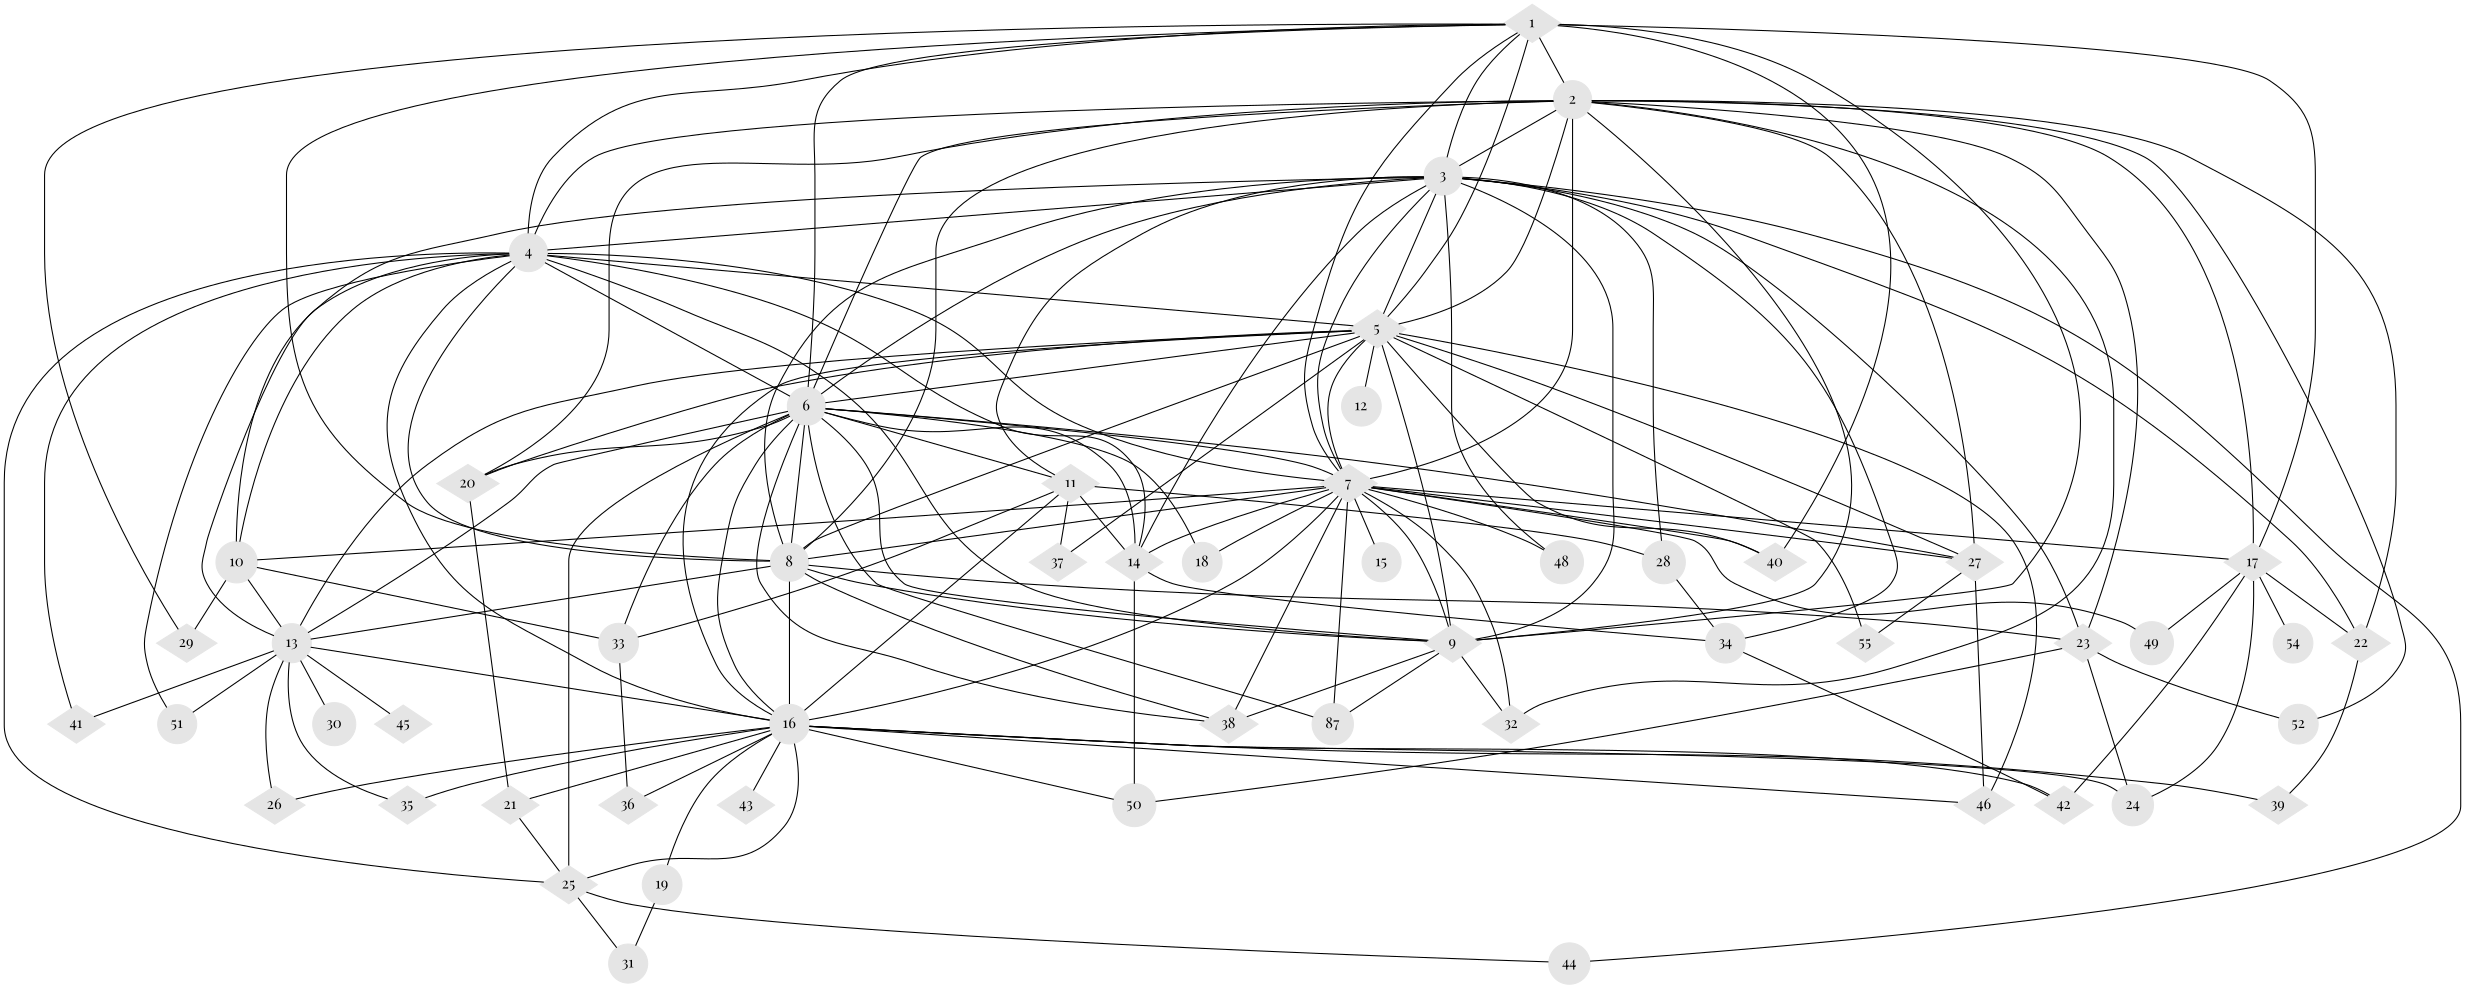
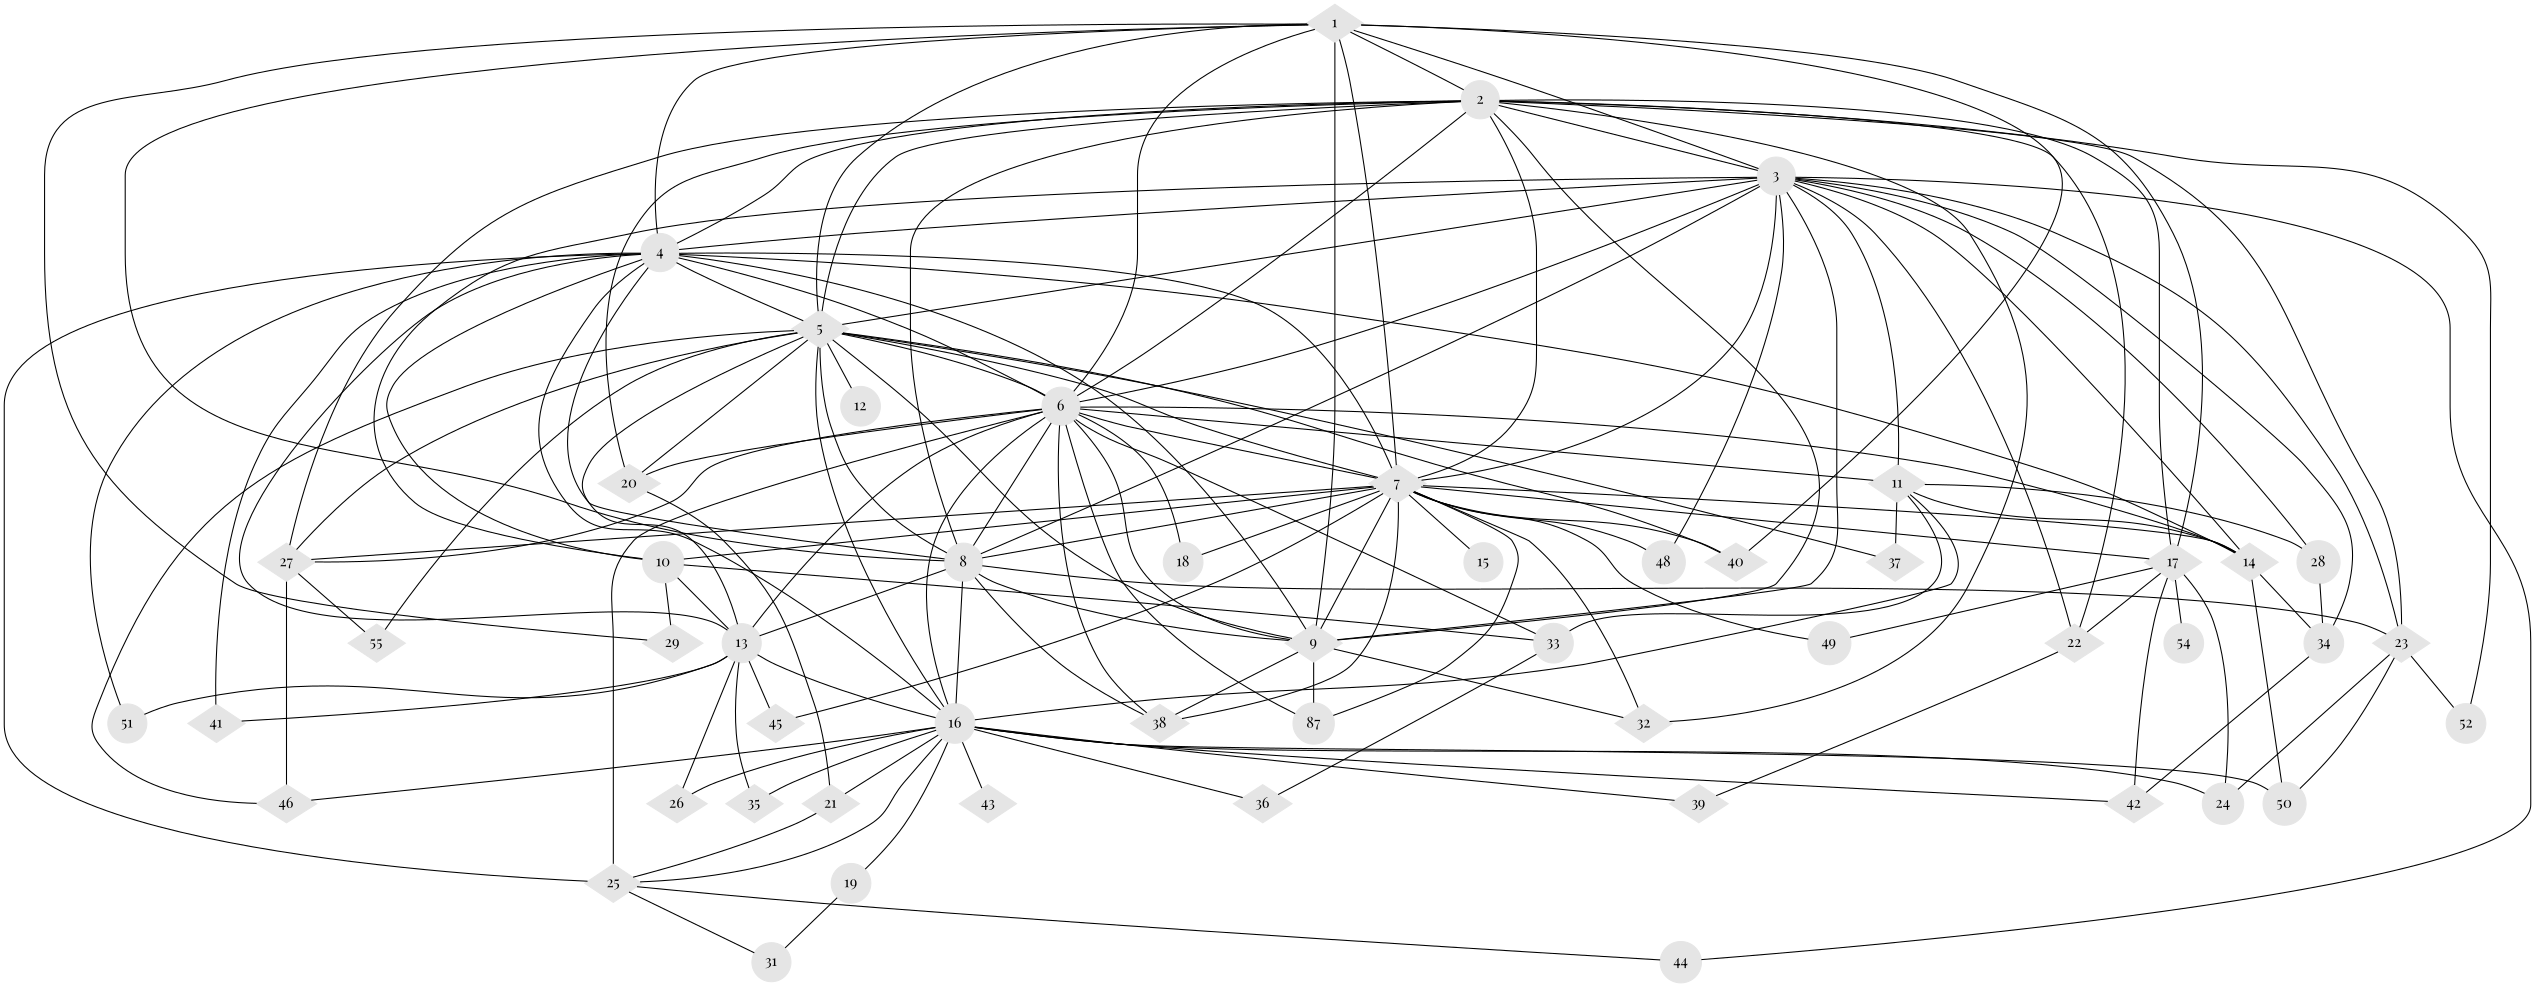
edge "7" -- "16": now "7" -- "45"
node "30": removed
